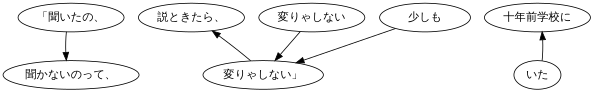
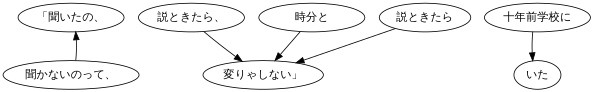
node "変りゃしない": label "変りゃしない" -> "時分と"
node "少しも": label "少しも" -> "説ときたら"
edge "「聞いたの、" -> "聞かないのって、": reversed
edge "変りゃしない」" -> "説ときたら、": reversed
edge "いた" -> "十年前学校に": reversed
